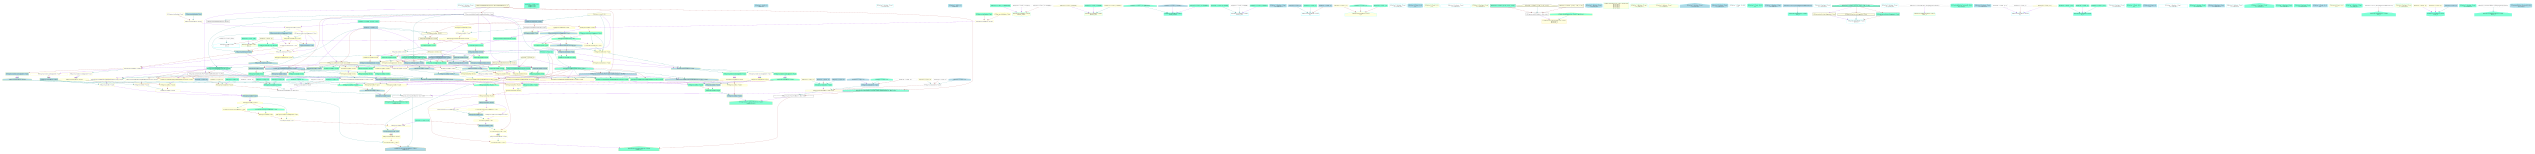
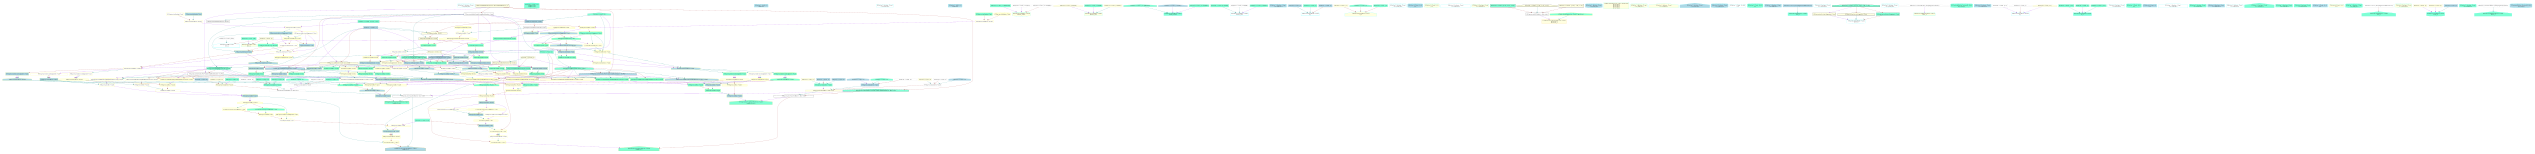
node "VFXValue`1 Uint32 (3)": fillcolor lightyellow -> aquamarine
